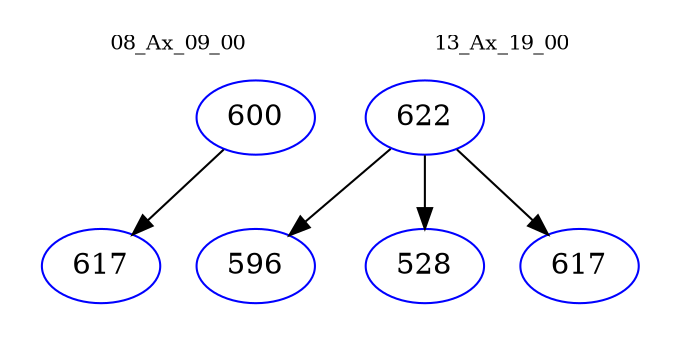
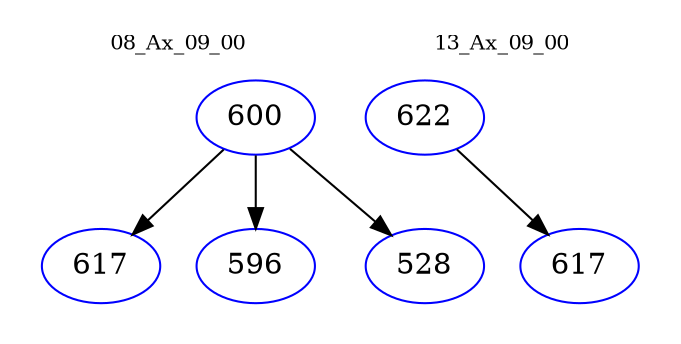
cluster "13_Ax_19_00": label "13_Ax_19_00" -> "13_Ax_09_00"
edge "622" -> "596": now "600" -> "596"
edge "622" -> "528": now "600" -> "528"
